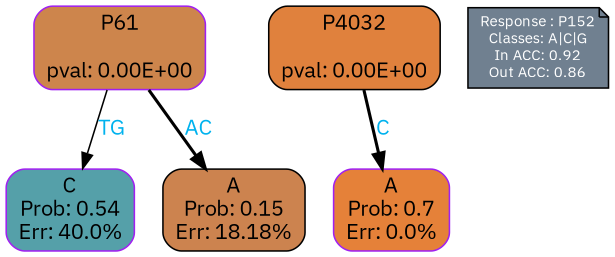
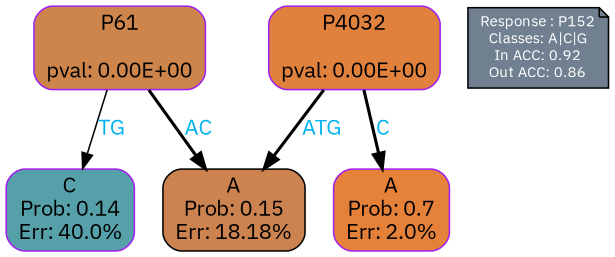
node "P4032 pval: 0.00E+00": color black -> purple
edge "P4032 pval: 0.00E+00" -> "A Prob: 0.15 Err: 18.18%": added, label "ATG"
node "C Prob: 0.54 Err: 40.0%": label "C Prob: 0.54 Err: 40.0%" -> "C Prob: 0.14 Err: 40.0%"
node "A Prob: 0.7 Err: 0.0%": label "A Prob: 0.7 Err: 0.0%" -> "A Prob: 0.7 Err: 2.0%"
